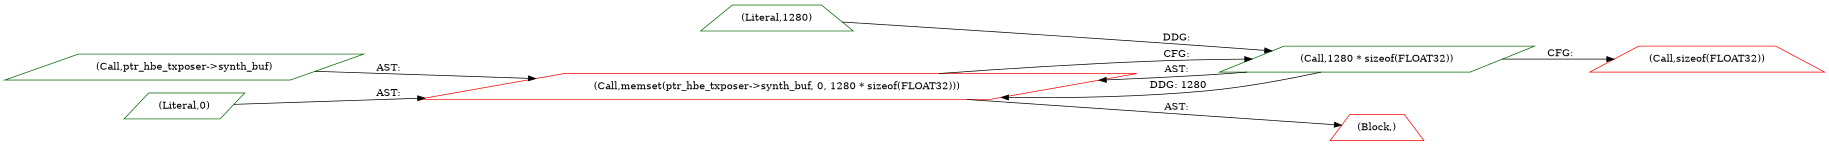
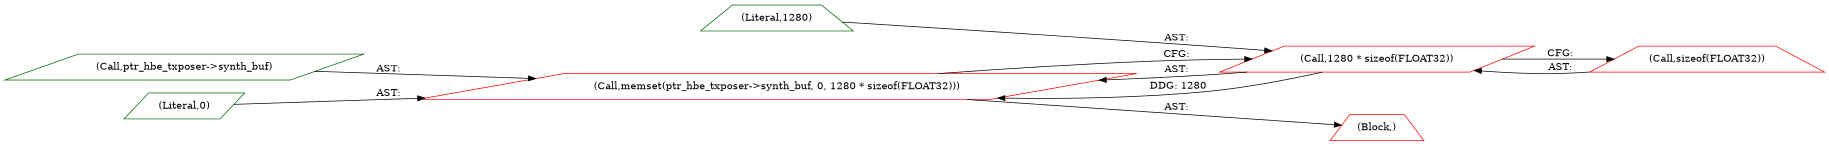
edge "(Literal,1280)" -> "(Call,1280 * sizeof(FLOAT32))": label "DDG: " -> "AST: "
node "(Call,1280 * sizeof(FLOAT32))": color darkgreen -> red
edge "(Call,sizeof(FLOAT32))" -> "(Call,1280 * sizeof(FLOAT32))": added, label "AST:"
